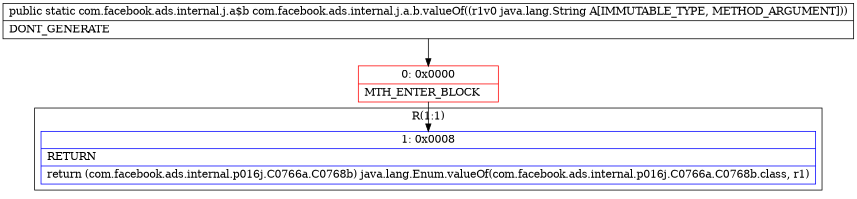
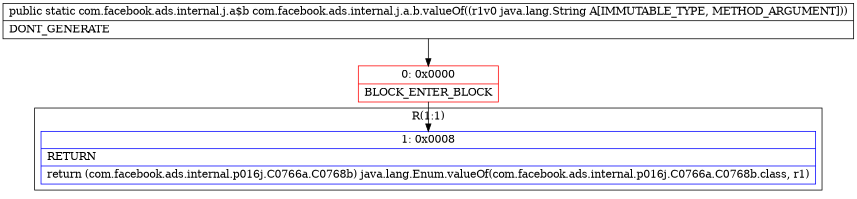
node "0: 0x0000": text "MTH_ENTER_BLOCK" -> "BLOCK_ENTER_BLOCK"
